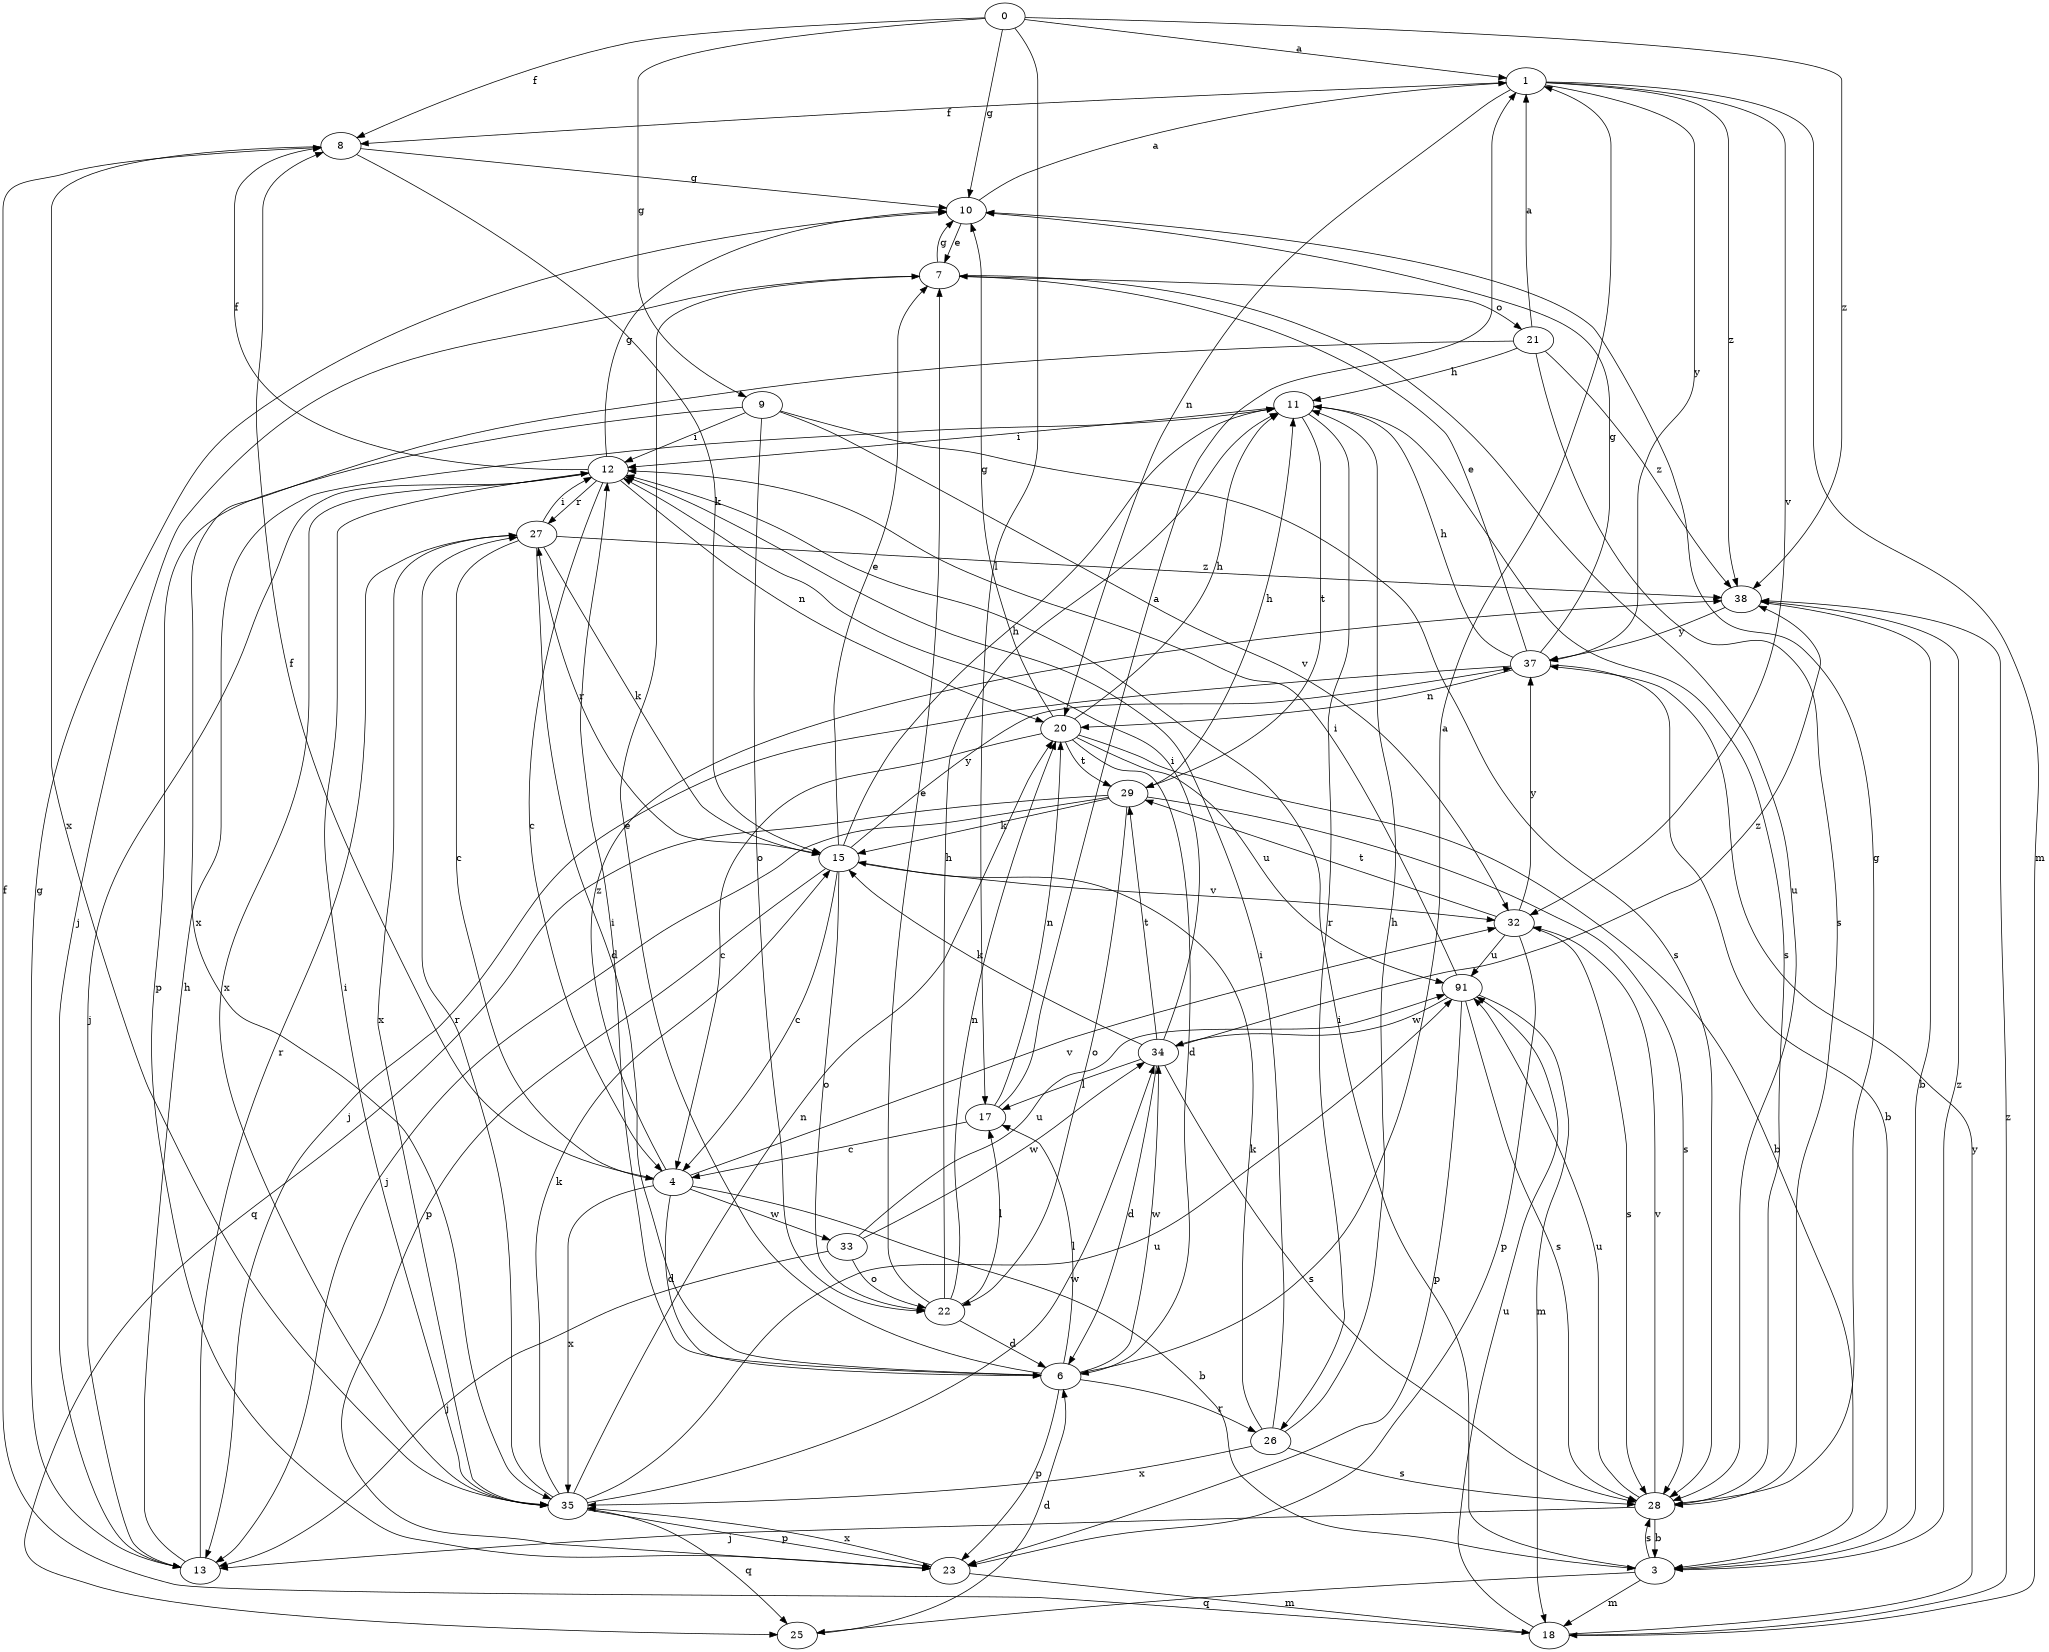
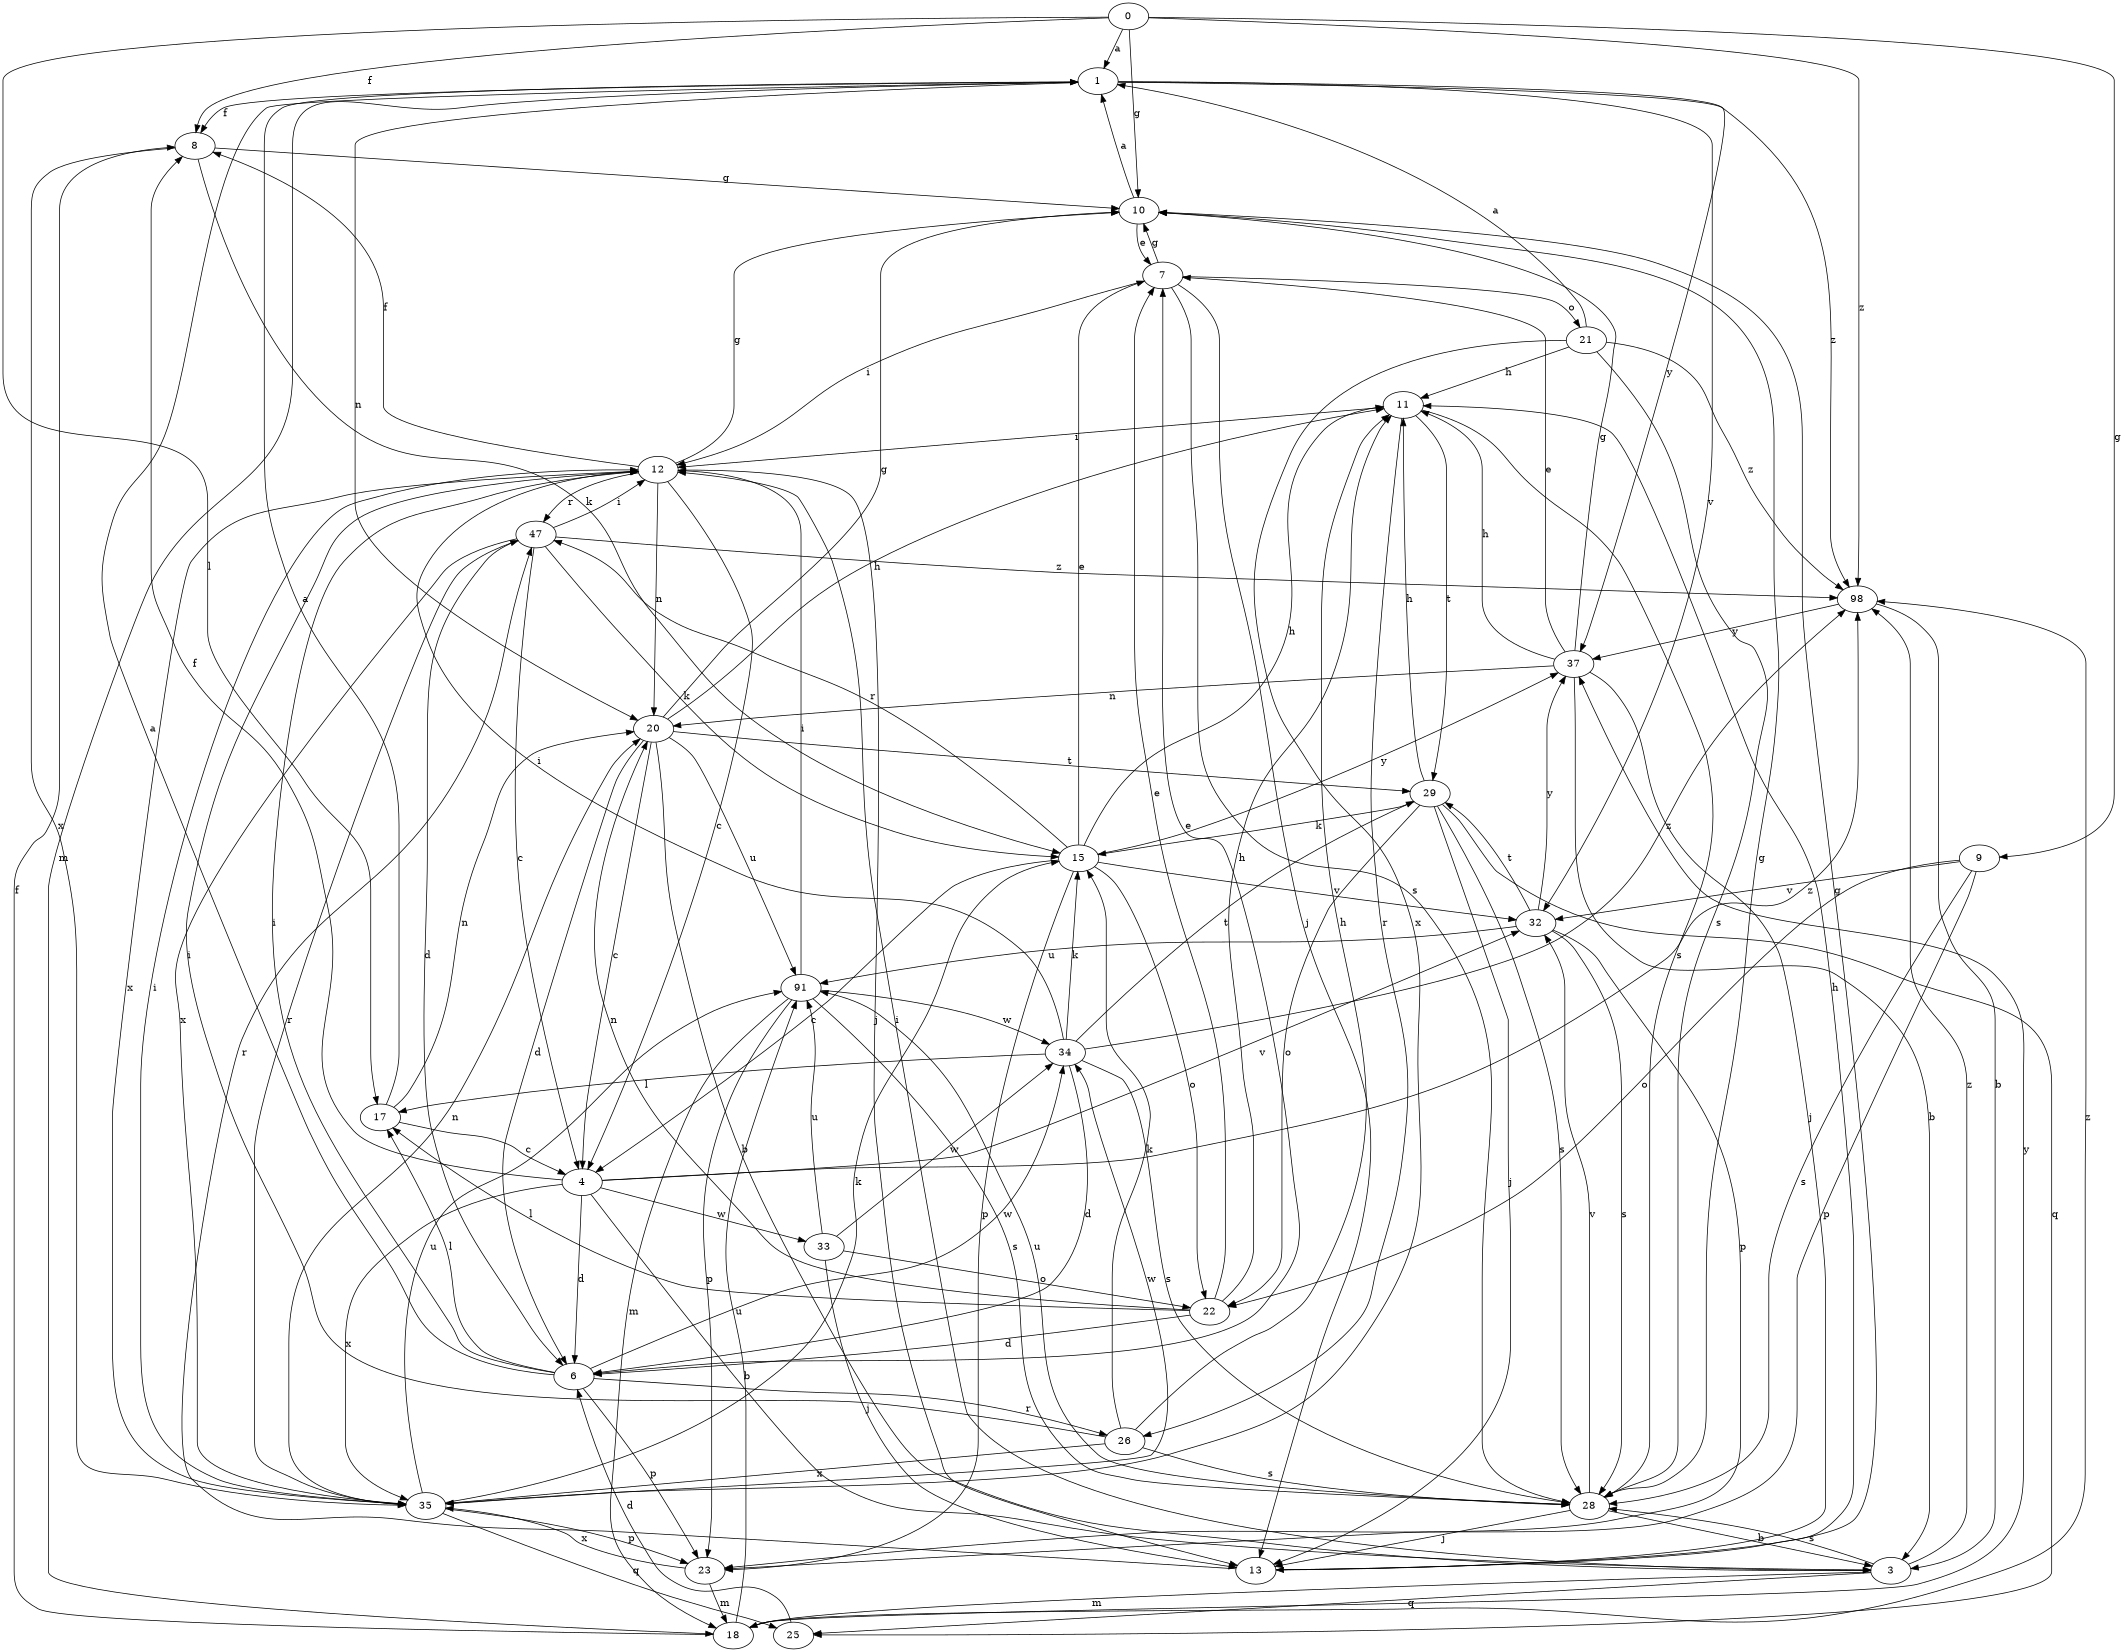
edge "9" -> "12": now "7" -> "12"
node "27": label "27" -> "47"
node "38": label "38" -> "98"
edge "7" -> "28": label "u" -> "s"
